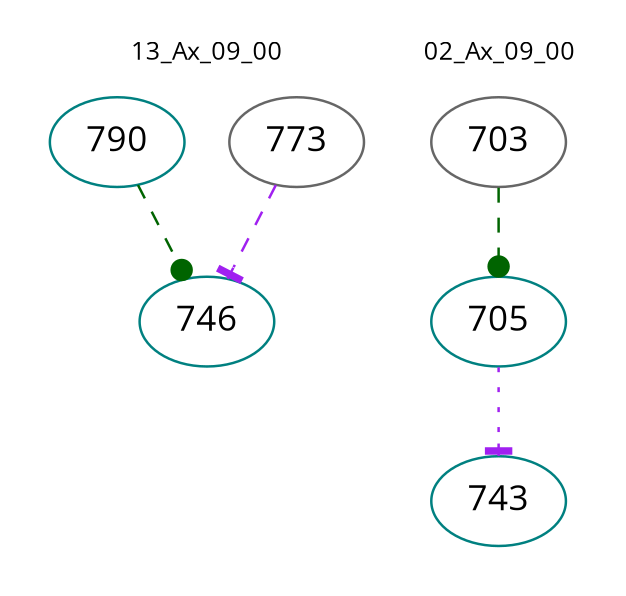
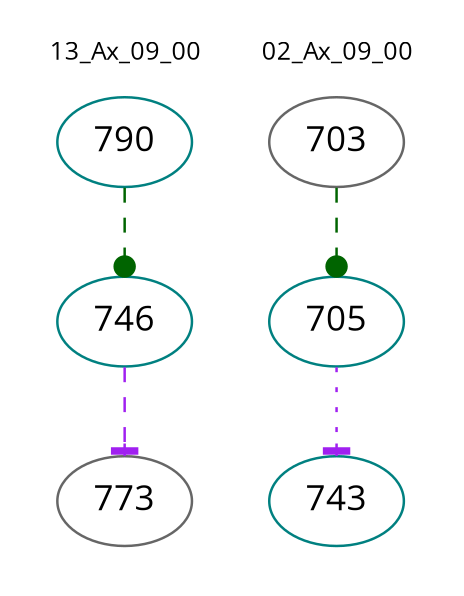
edge "773" -> "746": reversed
